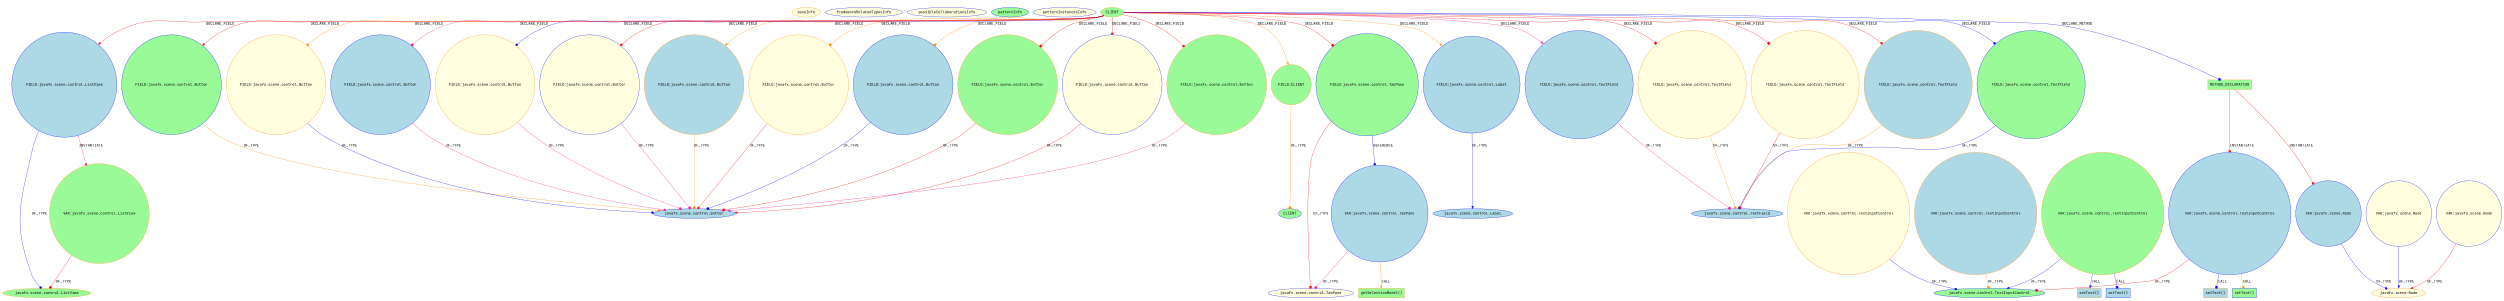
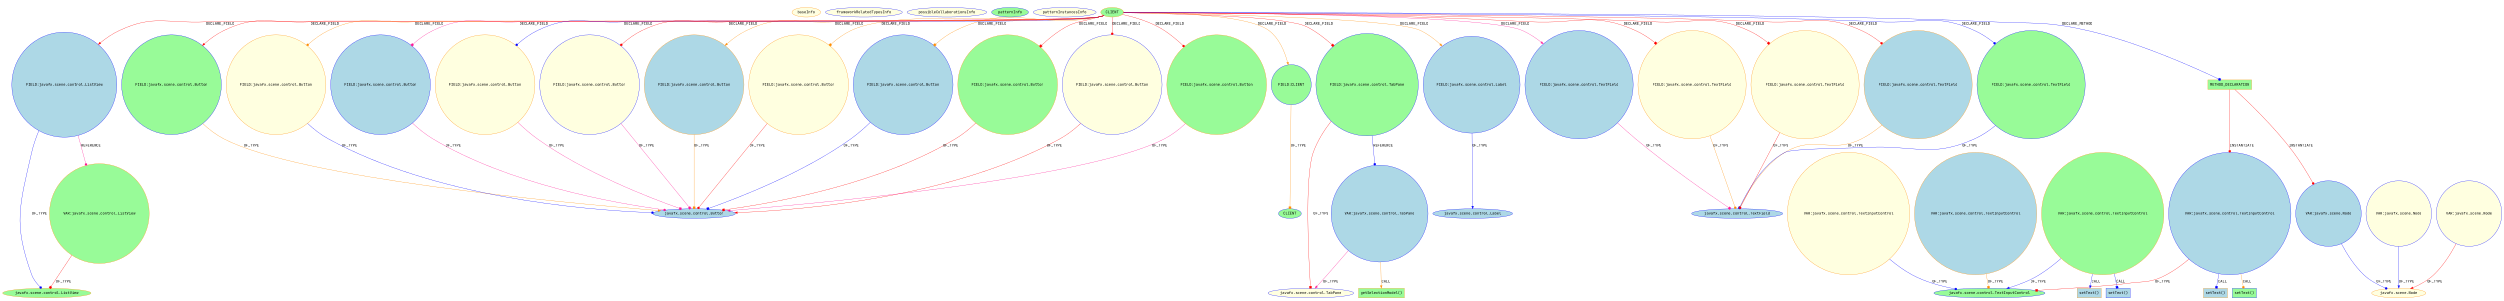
node "FIELD:CLIENT": color darkorange -> blue
edge "FIELD:javafx.scene.control.ListView" -> "VAR:javafx.scene.control.ListView": label "INSTANTIATE" -> "REFERENCE"
edge "VAR:javafx.scene.control.TabPane" -> "javafx.scene.control.TabPane": arrowhead box -> normal
